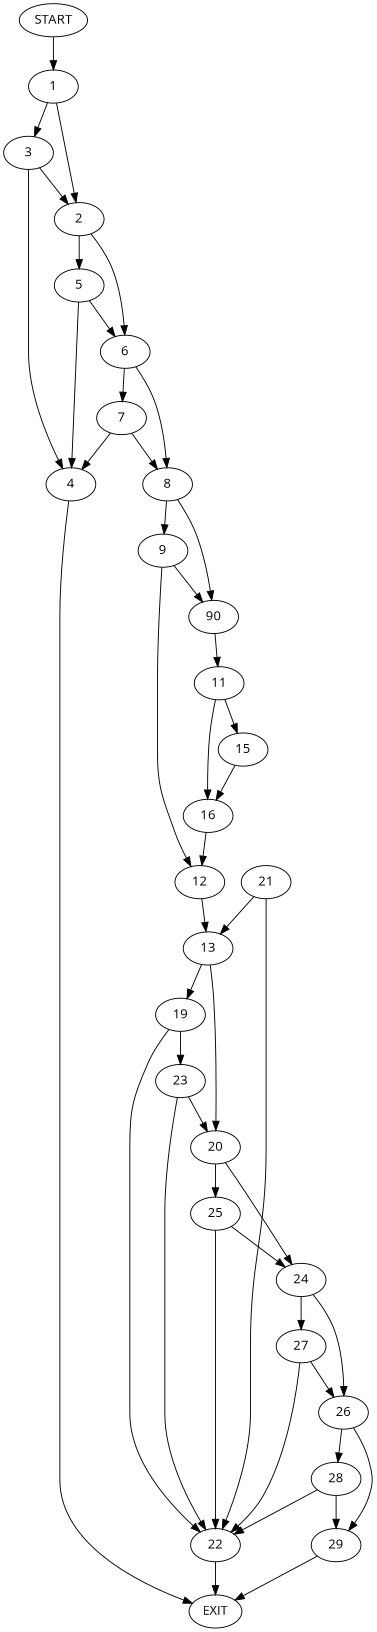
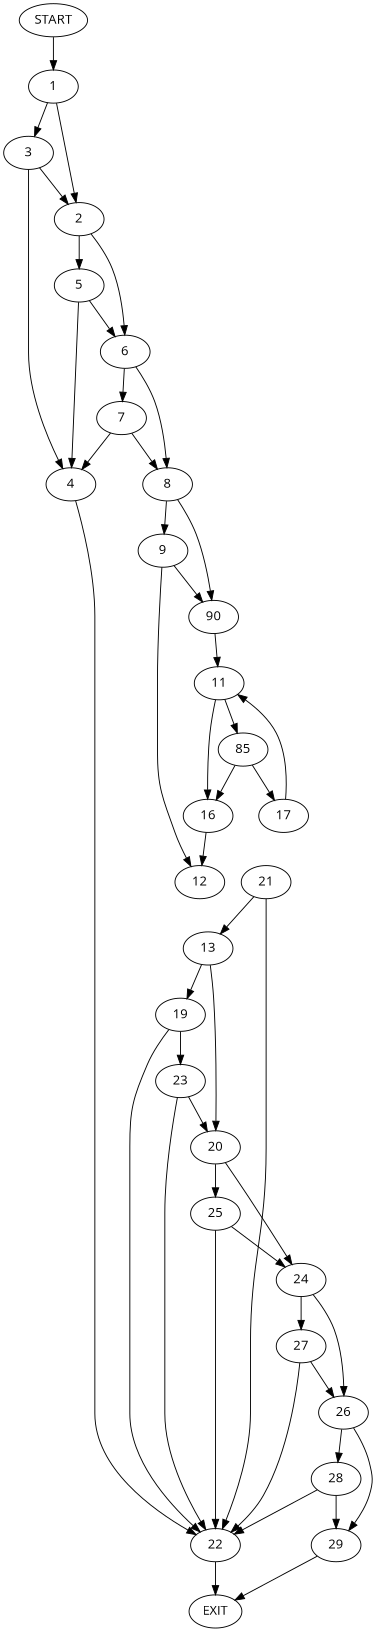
node "15": label "15" -> "85"
node "17": added
edge "12" -> "13": removed
edge "4" -> "EXIT": now "4" -> "22"
